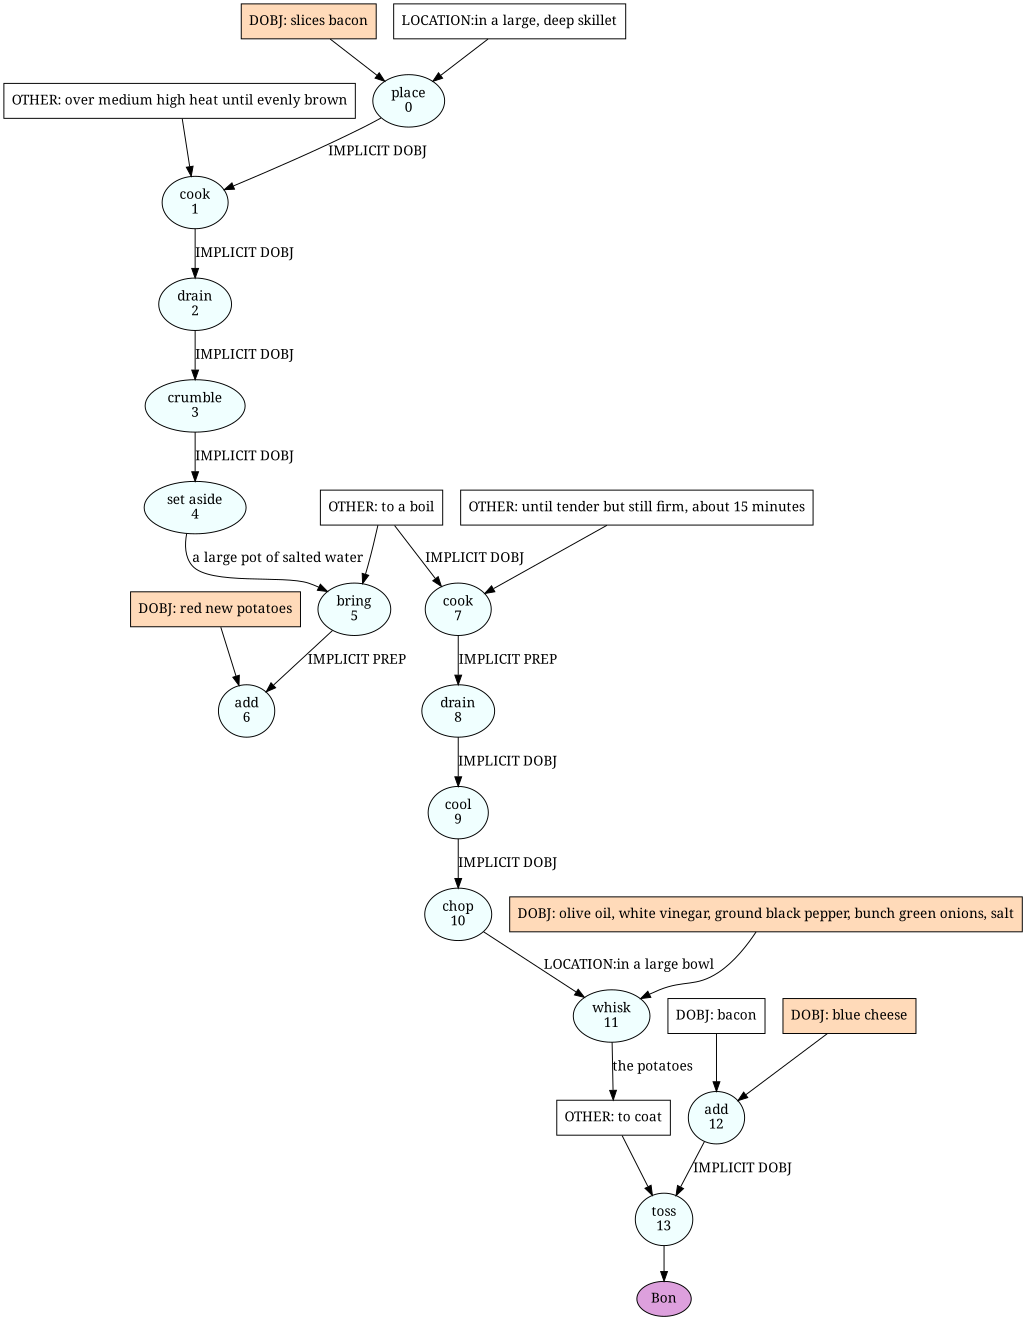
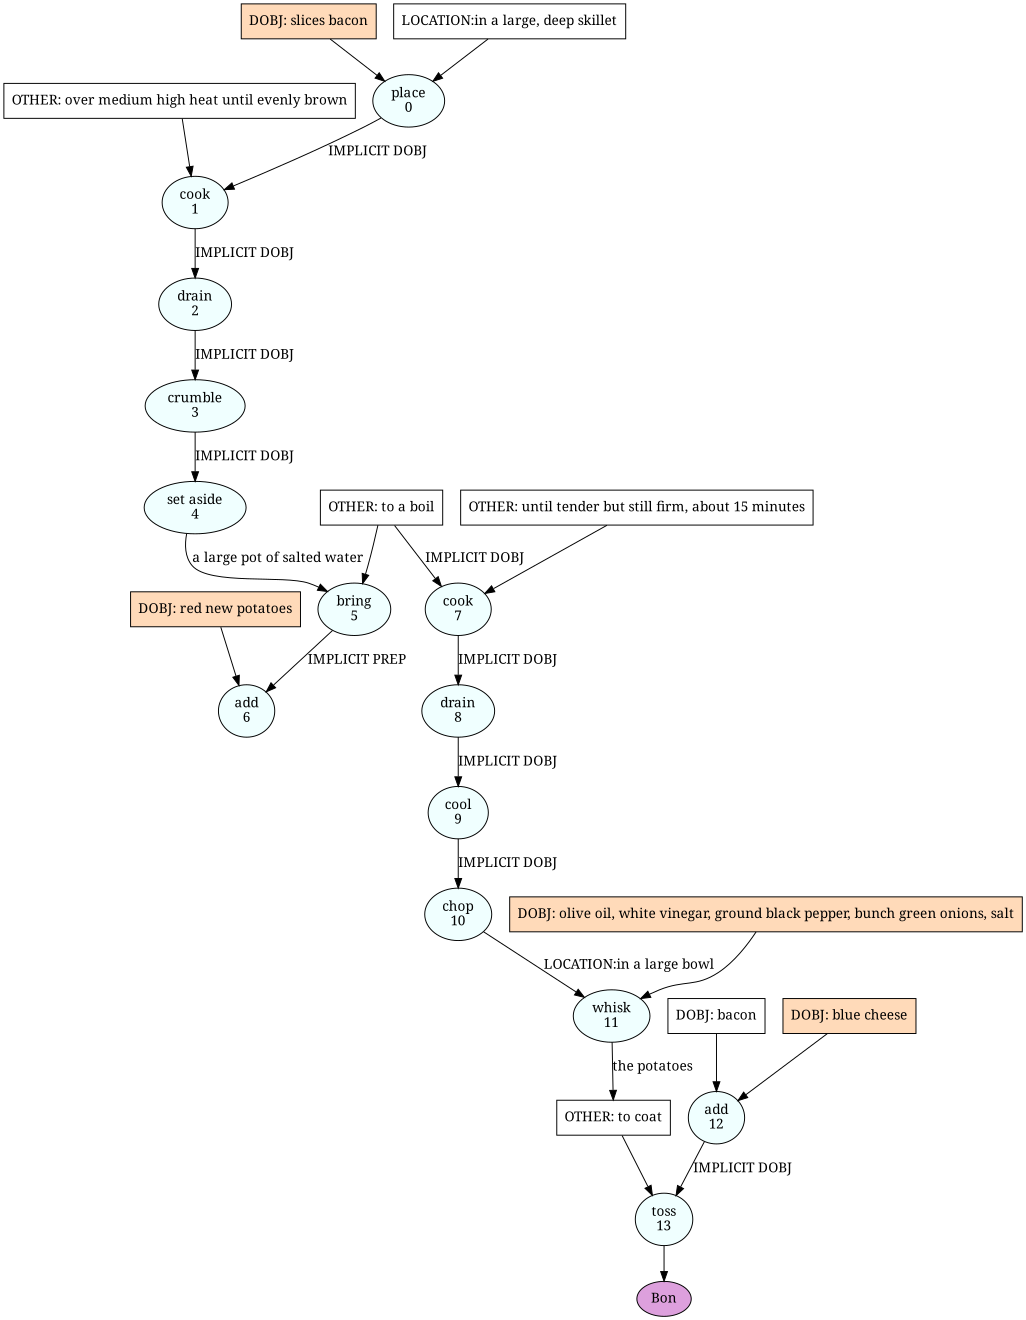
edge "cook 7" -> "drain 8": label "IMPLICIT PREP" -> "IMPLICIT DOBJ"
